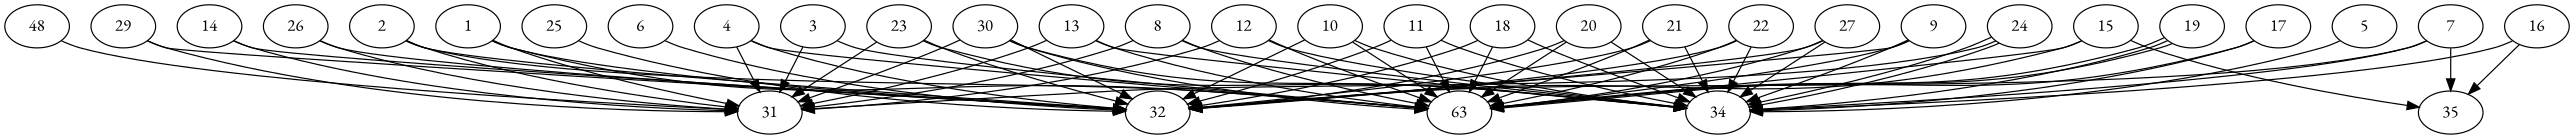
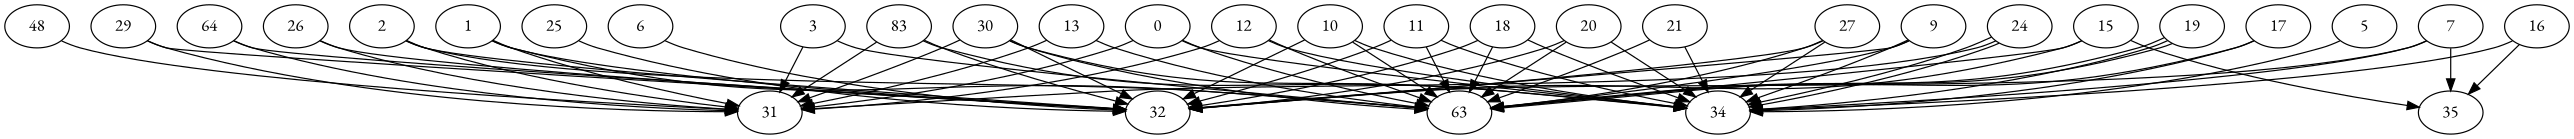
node "14": label "14" -> "64"
node "4": removed
node "23": label "23" -> "83"
node "8": label "8" -> "0"
node "22": removed
edge "21" -> "32": removed
edge "13" -> "34": removed
